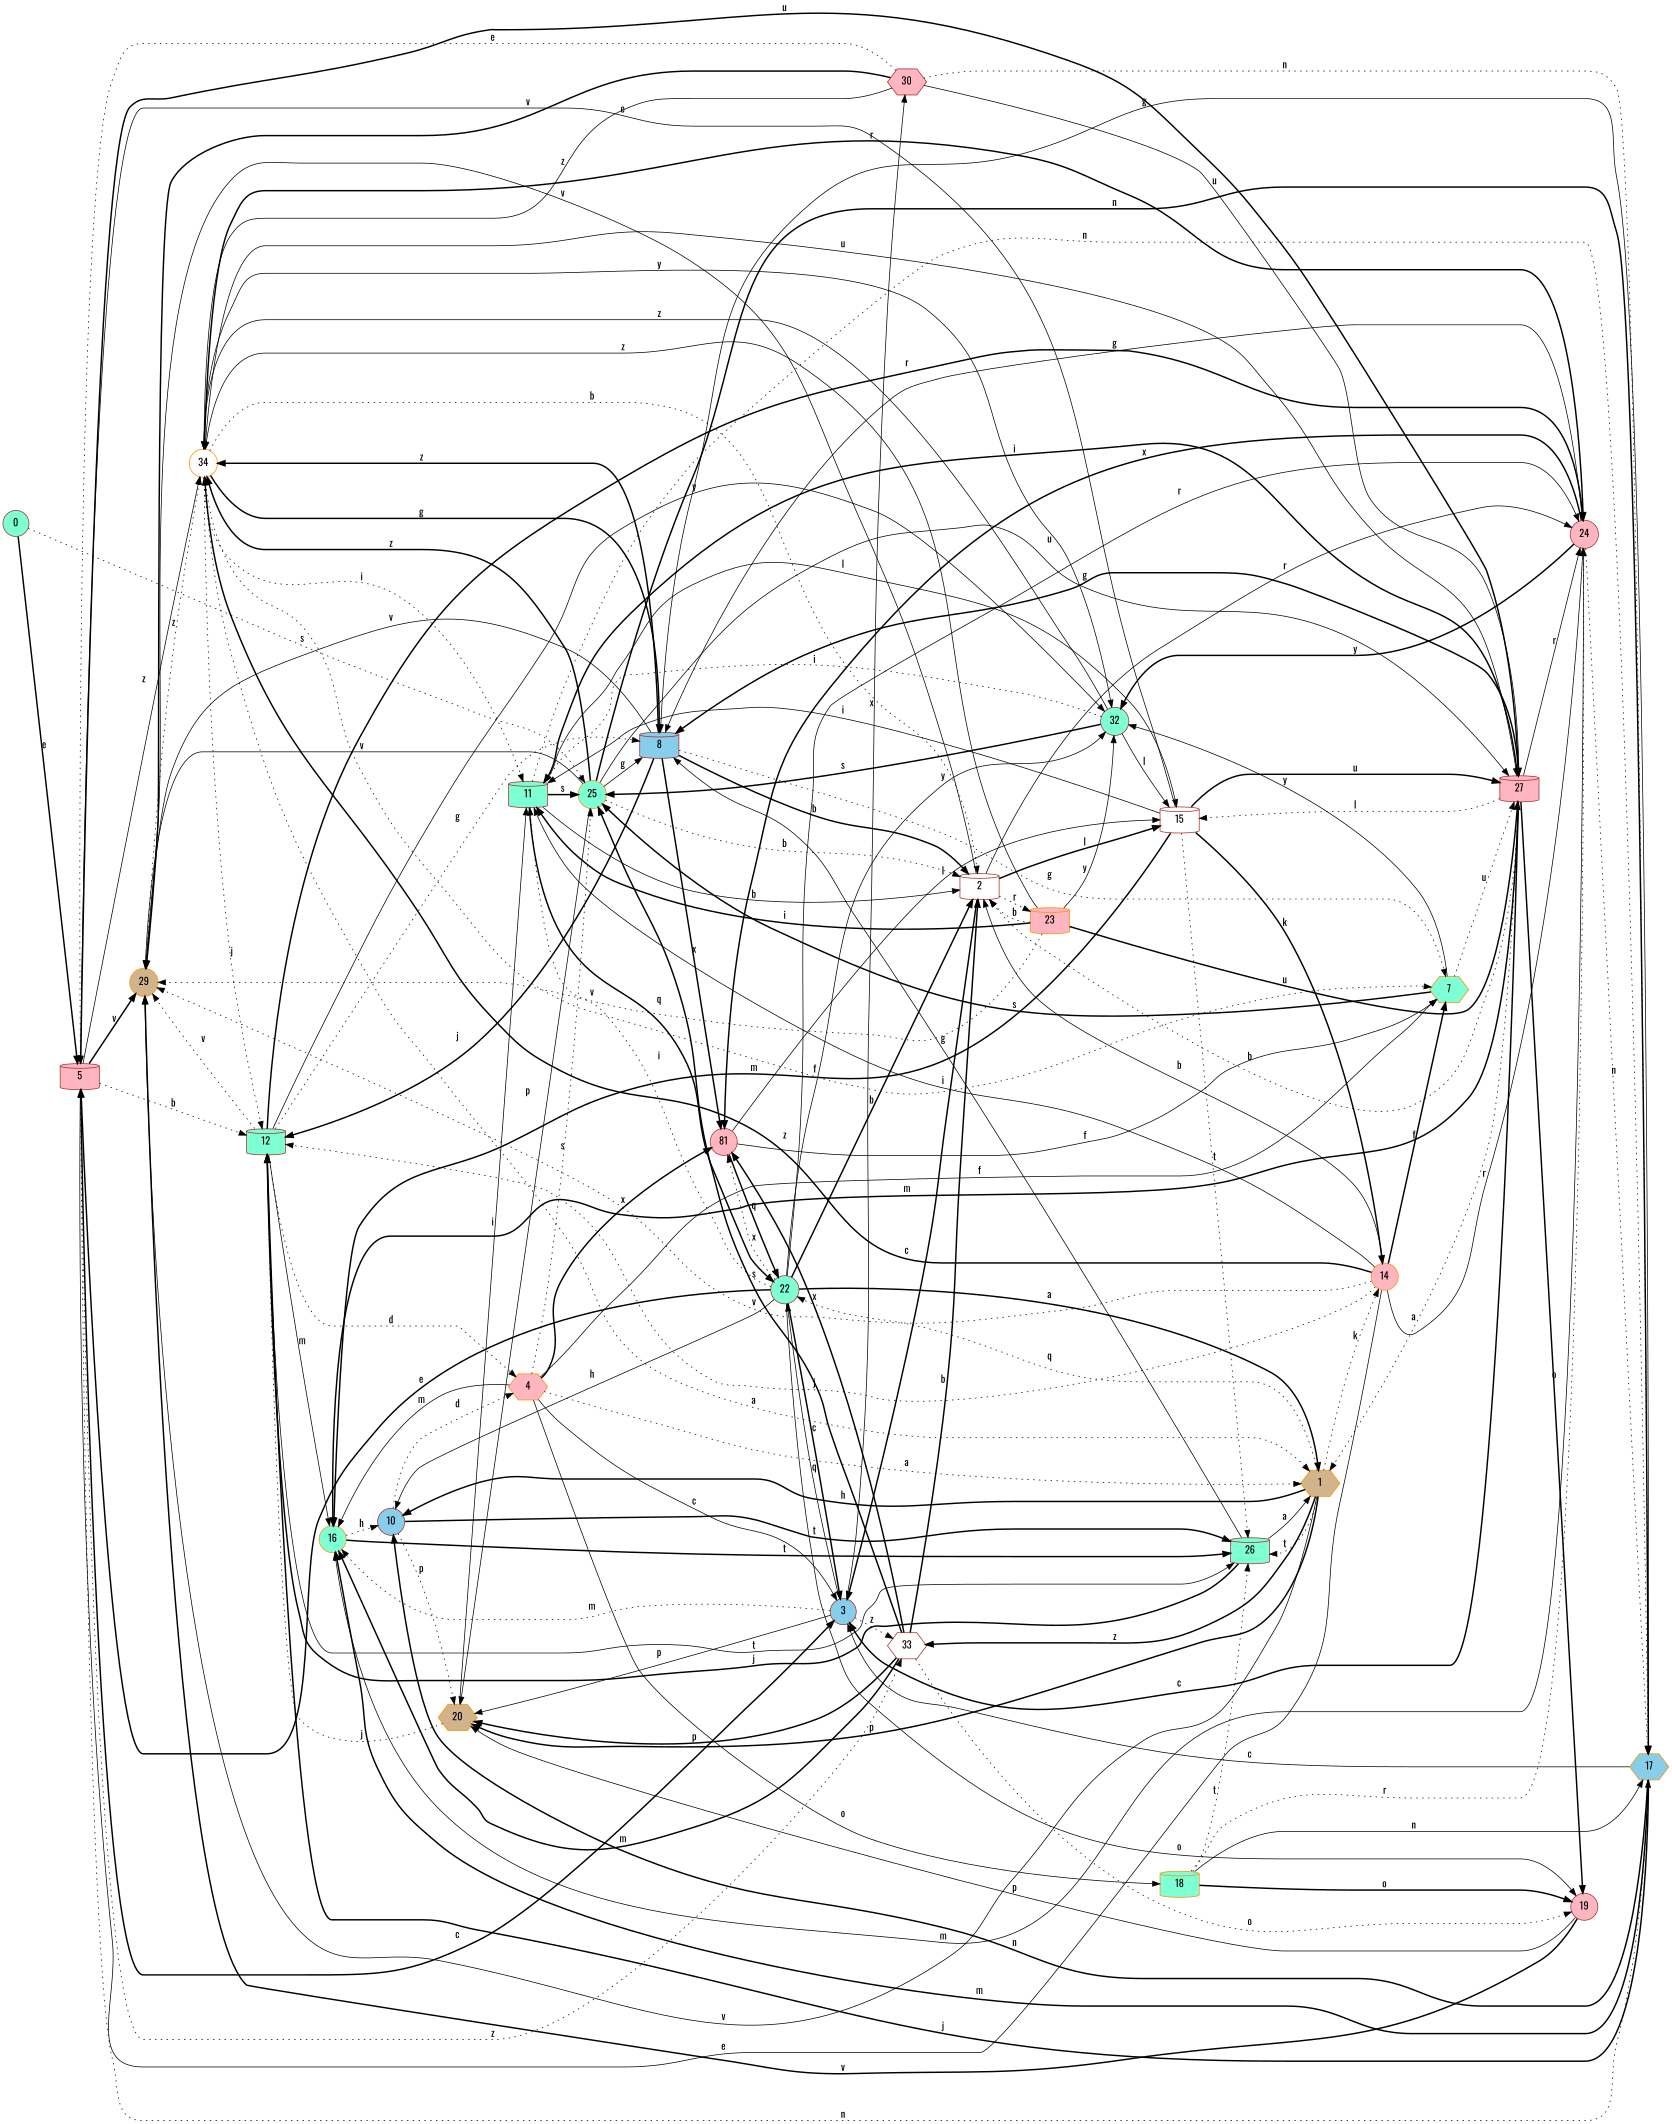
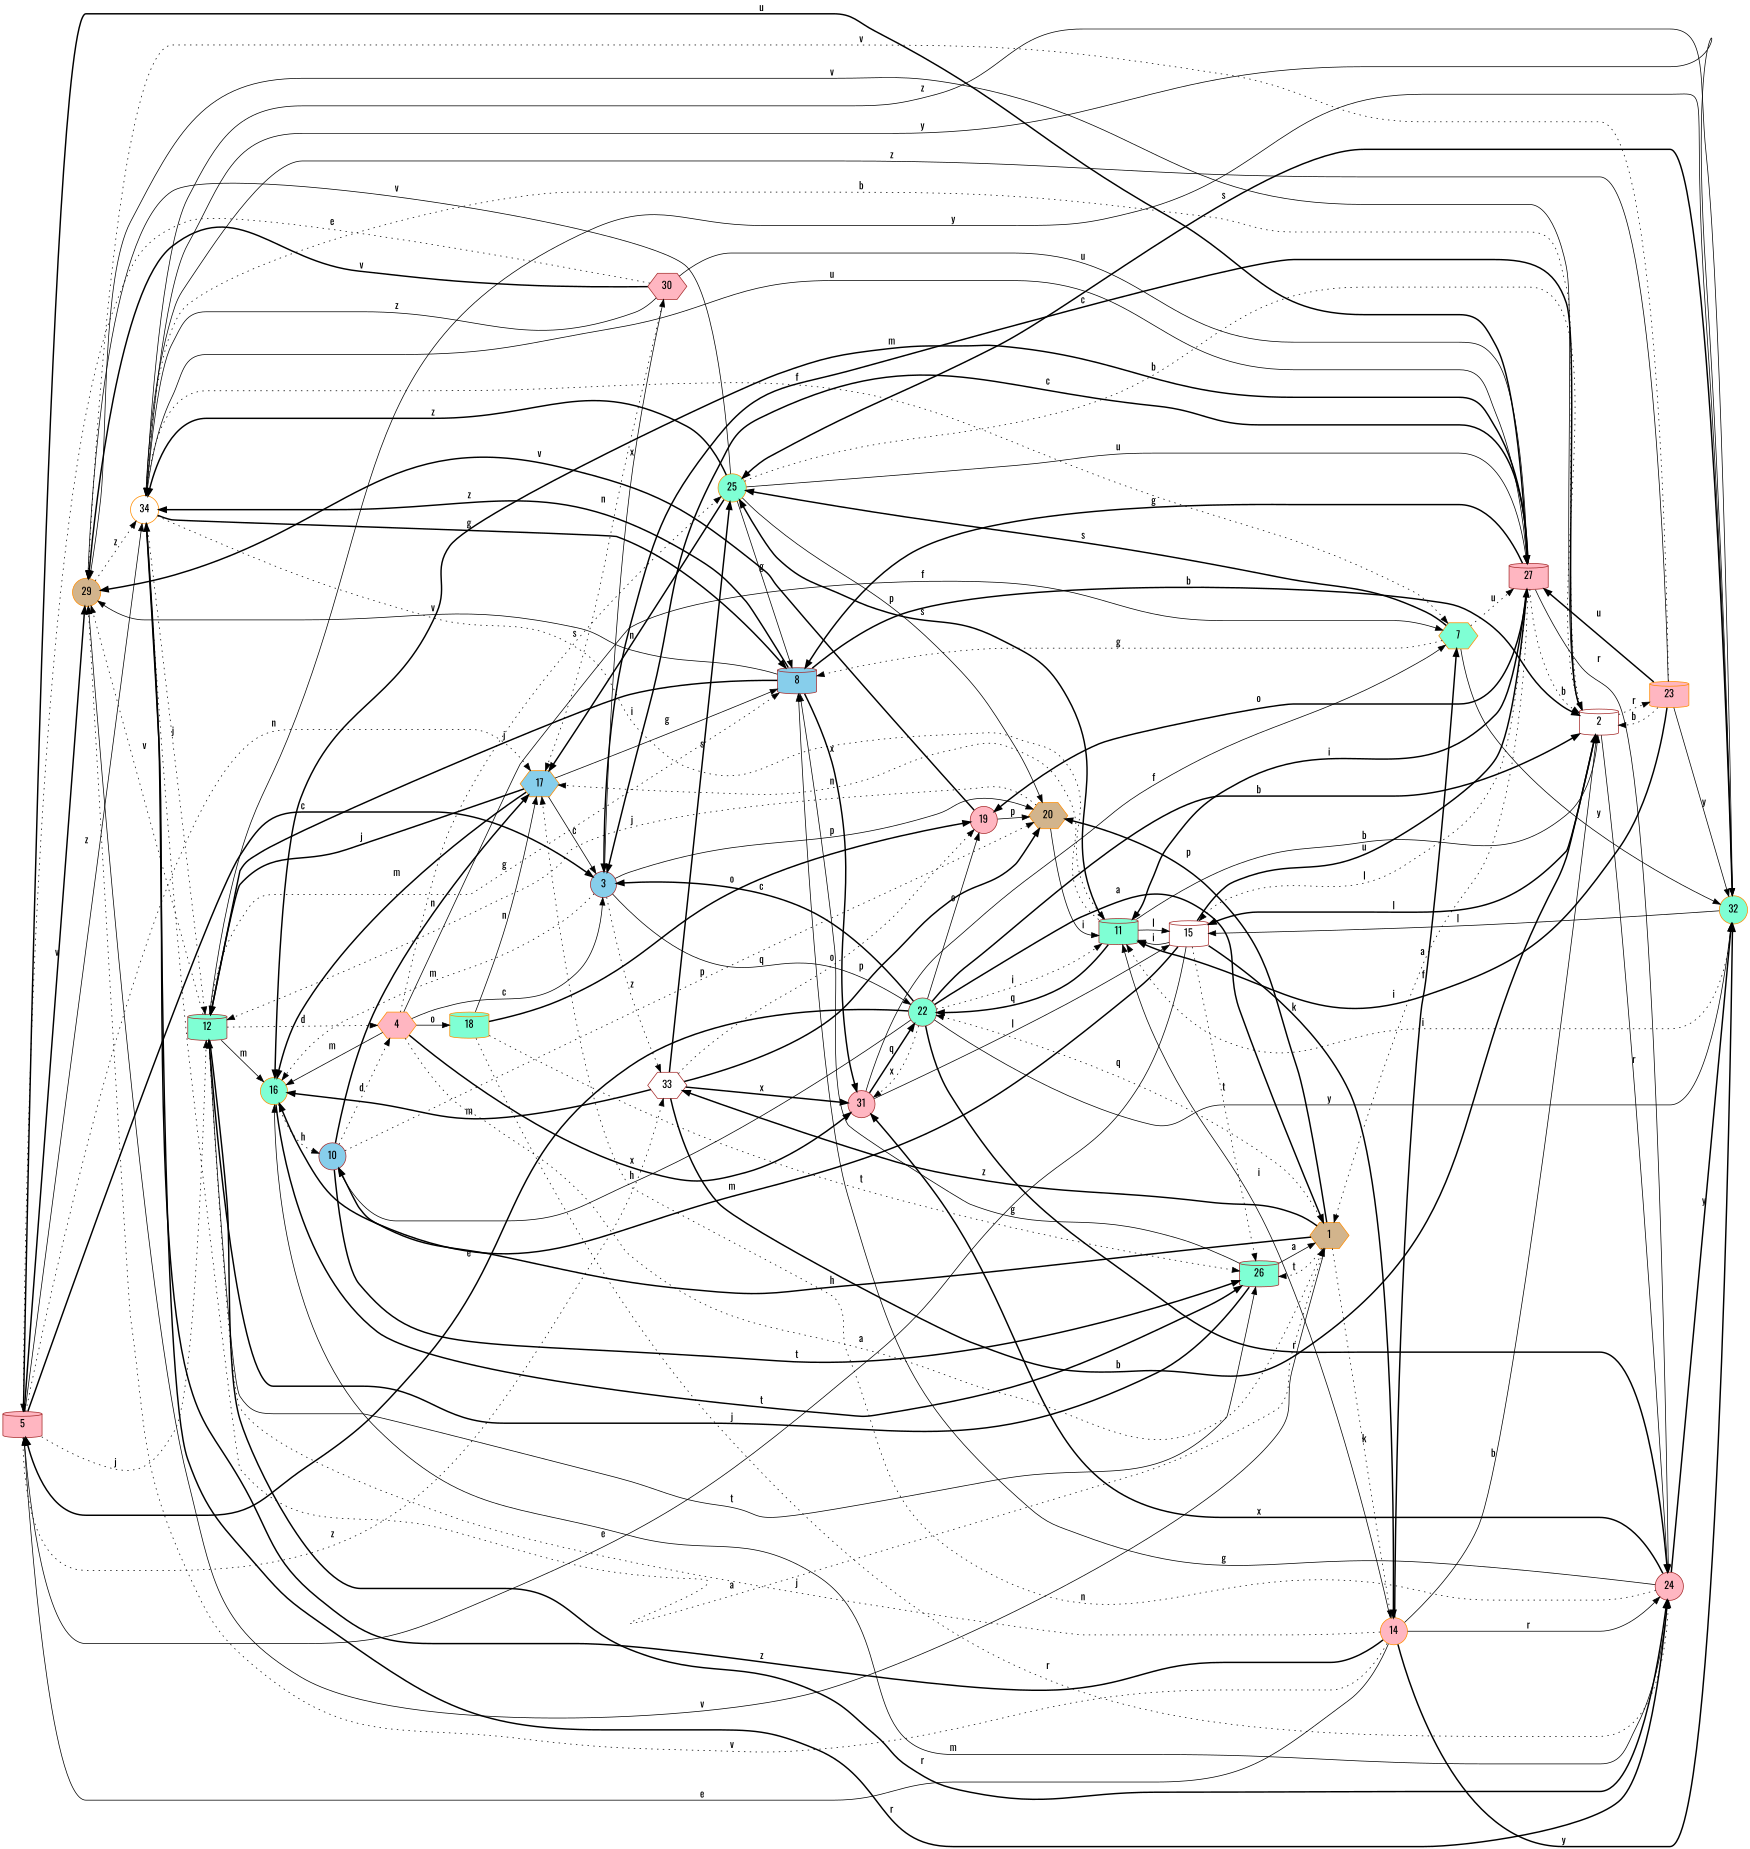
node "0": removed
edge "22" -> "24": style solid -> bold
node "32": color brown -> darkorange
edge "8" -> "7": reversed
edge "5" -> "12": label "b" -> "j"
node "81": label "81" -> "31"
edge "14" -> "32": added, label "y"
edge "17" -> "10": reversed
